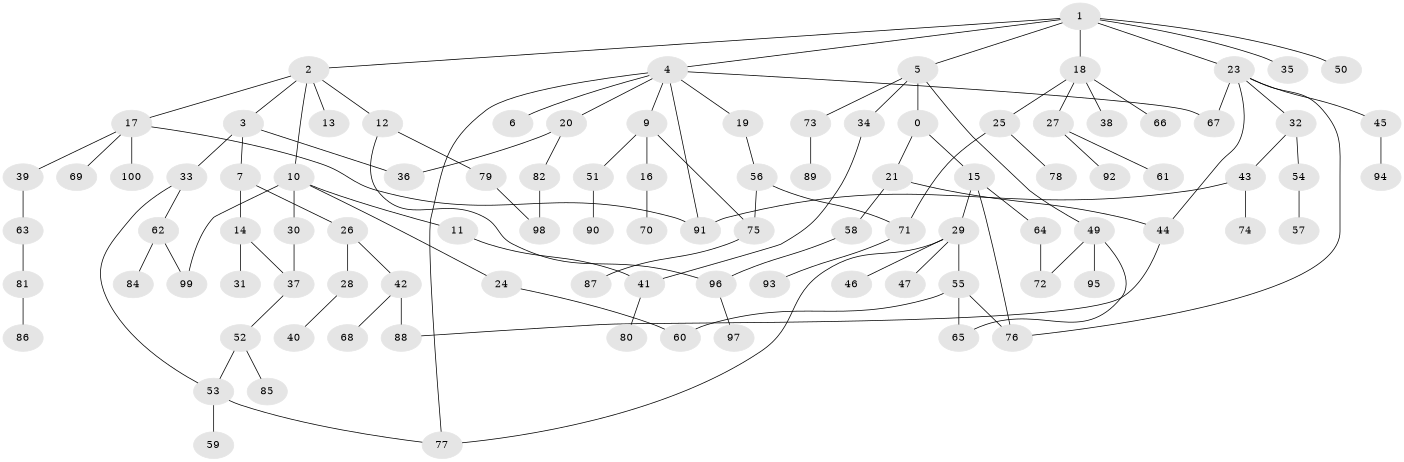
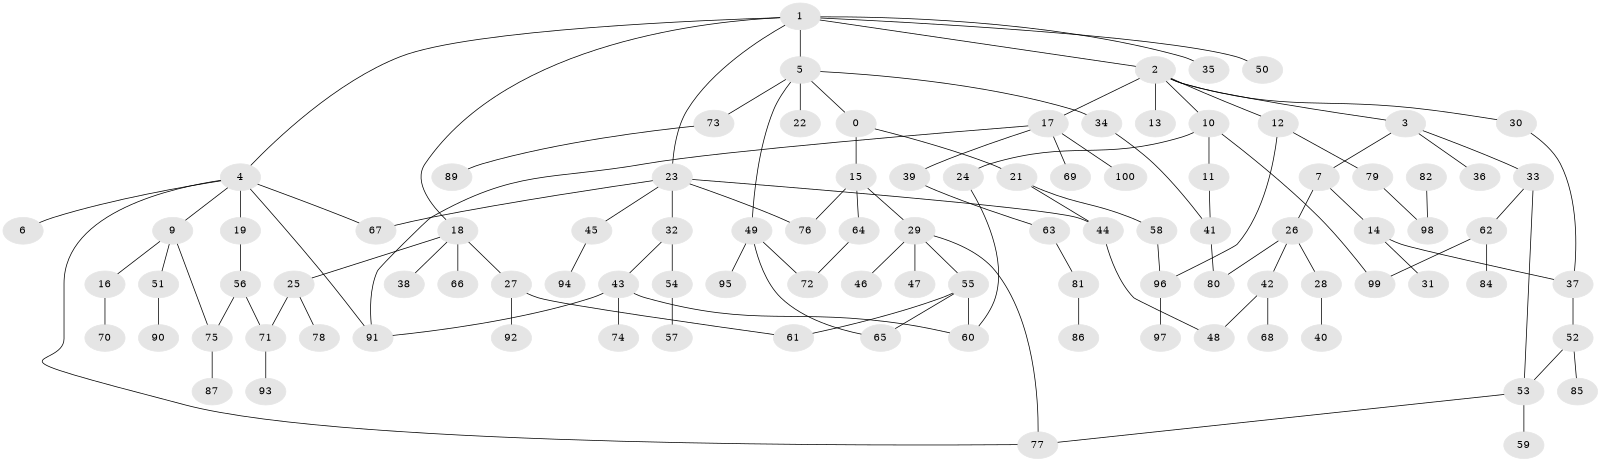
node "20": removed
node "22": added
edge "10" -- "30": now "2" -- "30"
edge "26" -- "80": added
edge "55" -- "76": now "55" -- "61"
edge "43" -- "60": added
node "88": label "88" -> "48"
